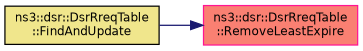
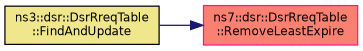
node "ns3::dsr::DsrRreqTable ::RemoveLeastExpire": label "ns3::dsr::DsrRreqTable ::RemoveLeastExpire" -> "ns7::dsr::DsrRreqTable ::RemoveLeastExpire"
